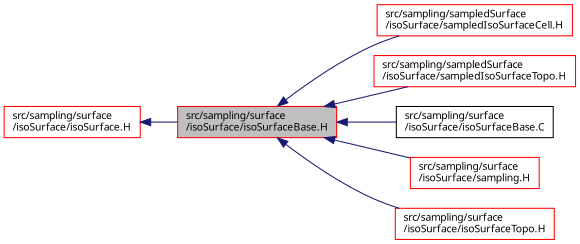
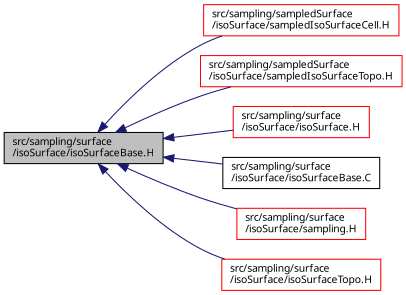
edge "src/sampling/surface /isoSurface/isoSurfaceBase.H" -> "src/sampling/surface /isoSurface/isoSurface.H": reversed
node "src/sampling/surface /isoSurface/isoSurfaceBase.H": color red -> black
